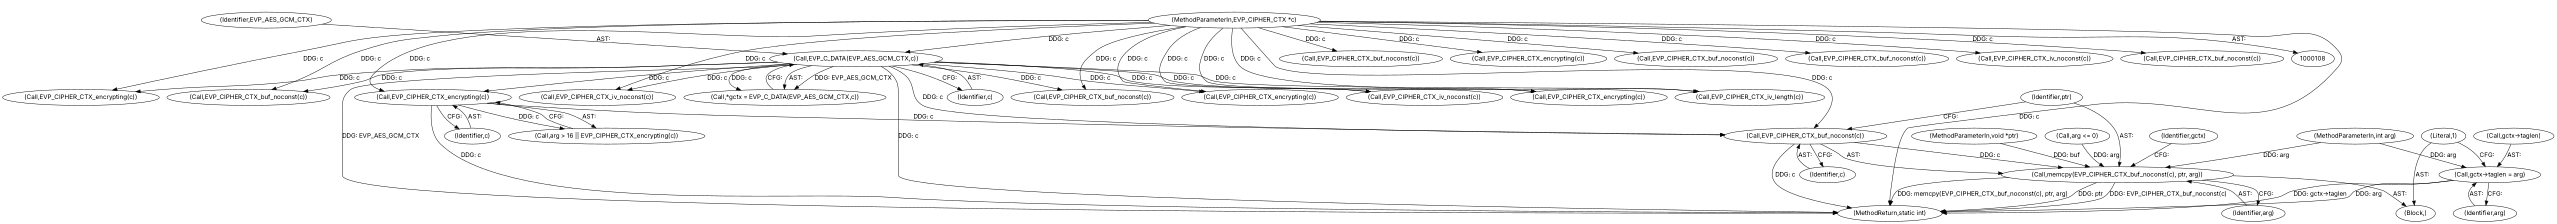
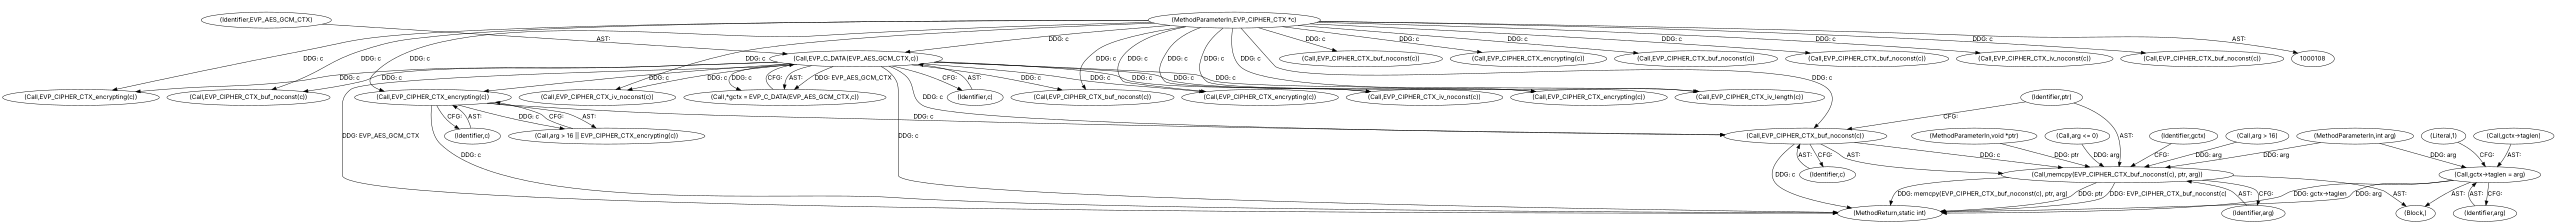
edge "(MethodParameterIn,EVP_CIPHER_CTX *c)" -> "(MethodReturn,static int)": removed, label "DDG: c"
node "(Call,arg > 16)": added
edge "(MethodParameterIn,void *ptr)" -> "(Call,memcpy(EVP_CIPHER_CTX_buf_noconst(c), ptr, arg))": label "DDG: buf" -> "DDG: ptr"
edge "(Literal,1)" -> "(Block,)": now "(Call,gctx->taglen = arg)" -> "(Block,)"
